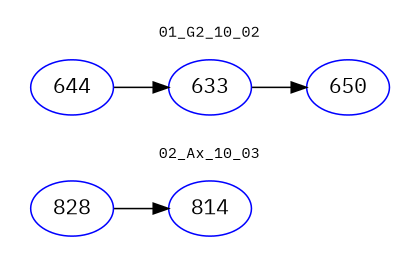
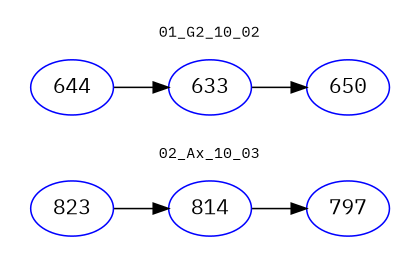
node "828": label "828" -> "823"
node "797": added
